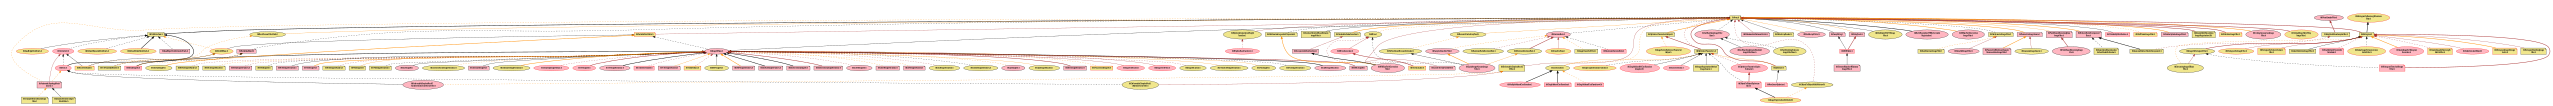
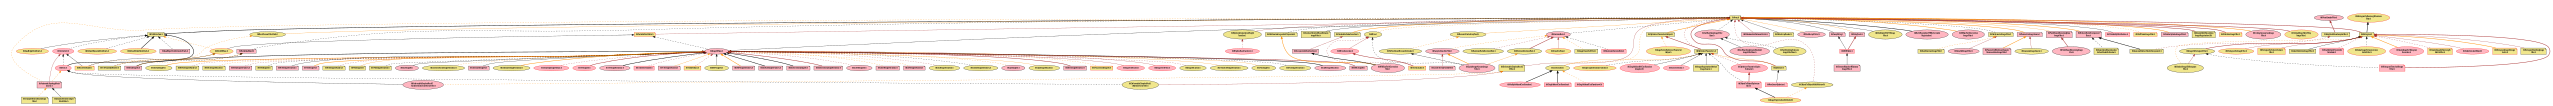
edge "itkConvertArrayPixelBuffer.h" -> "itkArray.h": now "itkConvertArrayPixelBuffer.h" -> "itkSampleClassifierFilter.h"
edge "itkBioRadImageIO.h" -> "itkVariableSizeMatrix.h": now "itkBioRadImageIO.h" -> "itkImageIOBase.h"
node "itkMetaImageIO.h": color red -> black
node "itkStreamingImageIOBase Filter.h": label "itkStreamingImageIOBase Filter.h" -> "itkMaskedImageToHistogram Filter.h"
